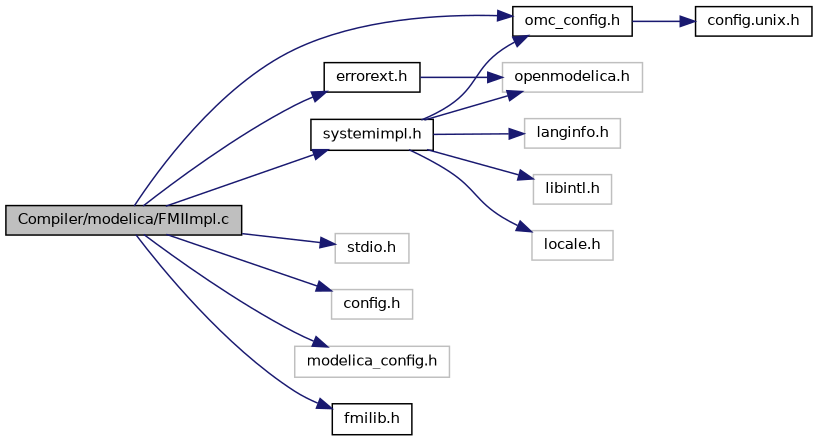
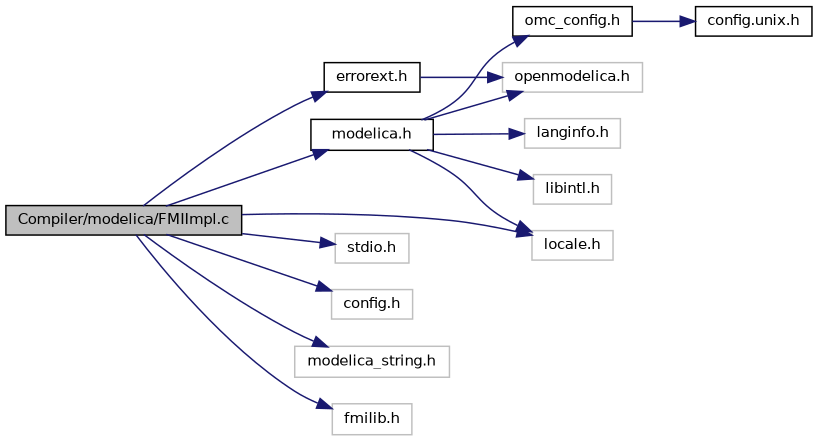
edge "Compiler/modelica/FMIImpl.c" -> "omc_config.h": now "Compiler/modelica/FMIImpl.c" -> "locale.h"
node "systemimpl.h": label "systemimpl.h" -> "modelica.h"
node "modelica_config.h": label "modelica_config.h" -> "modelica_string.h"
node "fmilib.h": color black -> grey75
